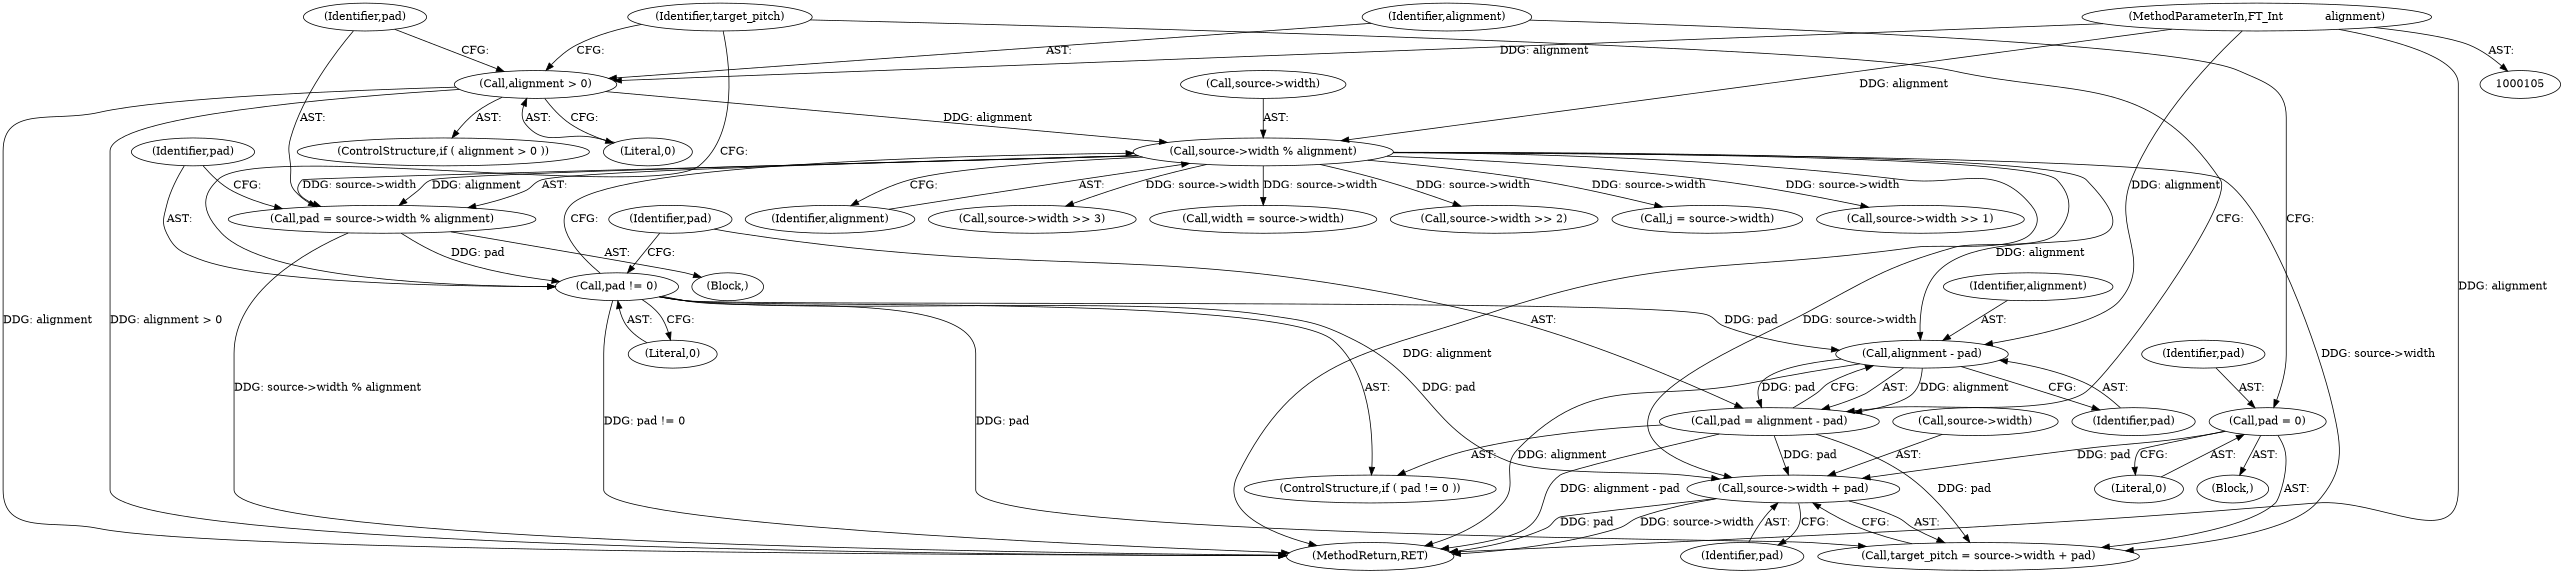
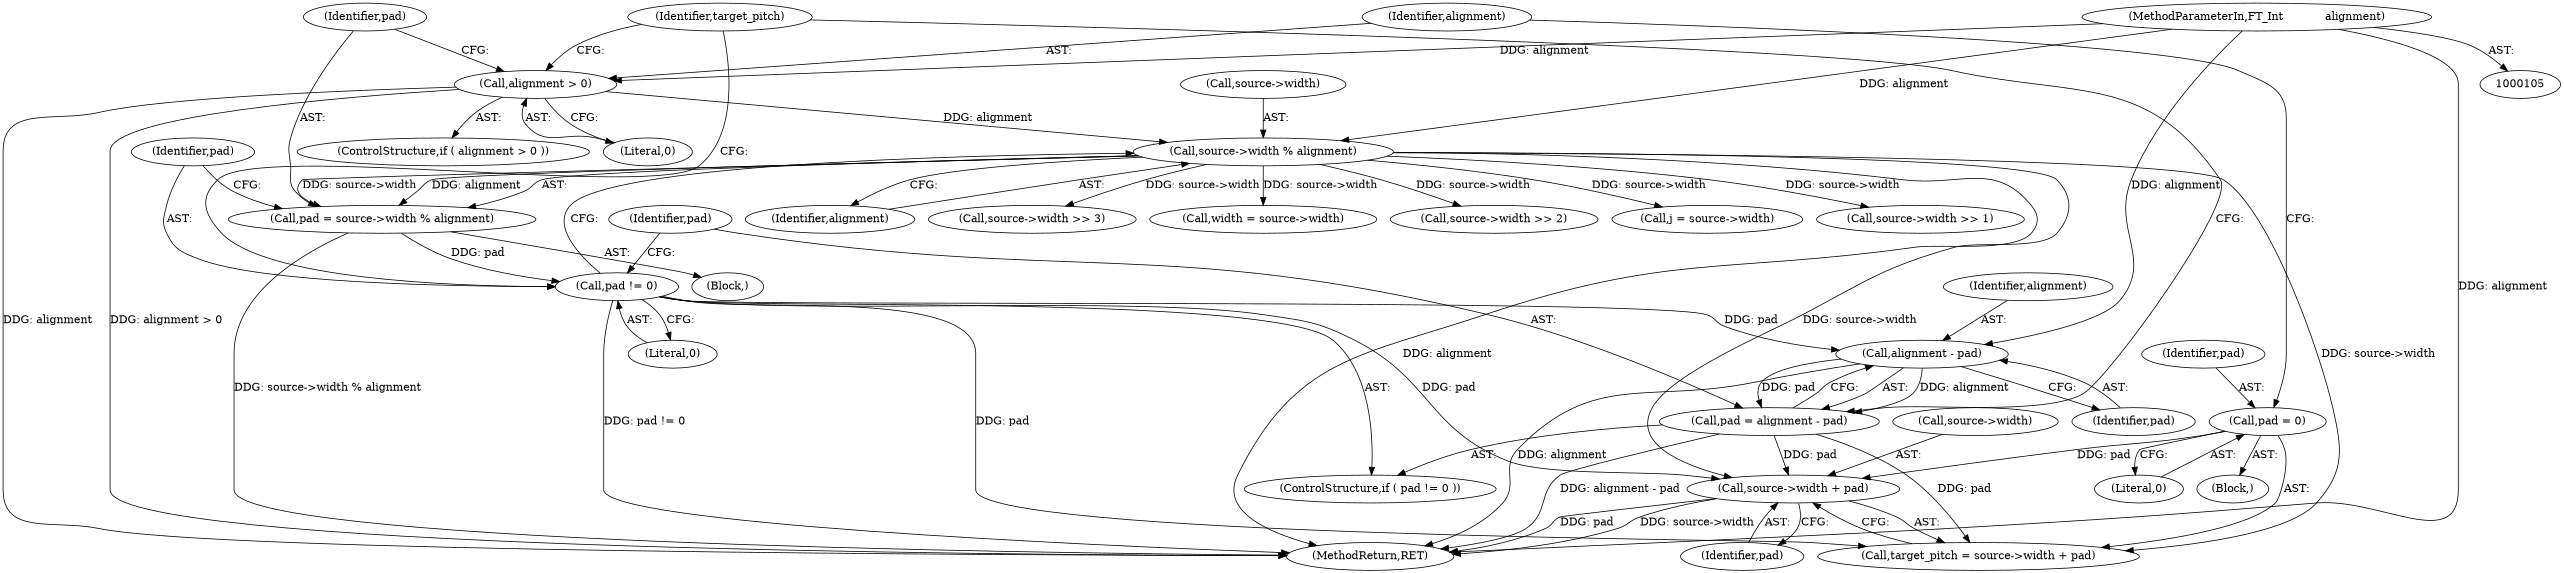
edge "(Call,source->width % alignment)" -> "(Call,alignment - pad)": removed, label "DDG: alignment"
